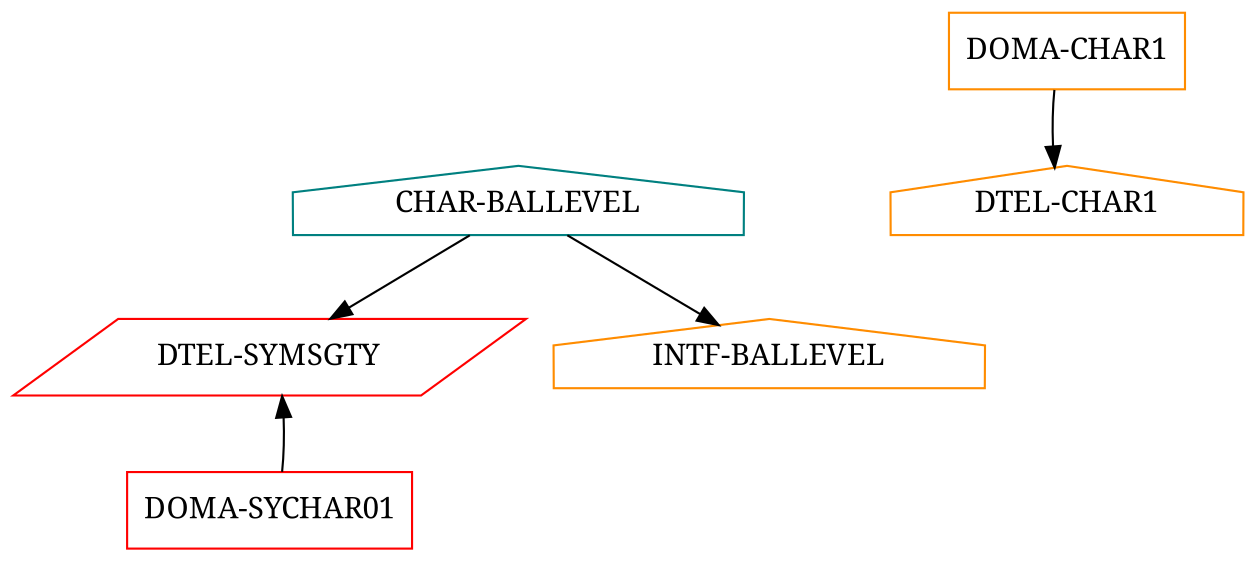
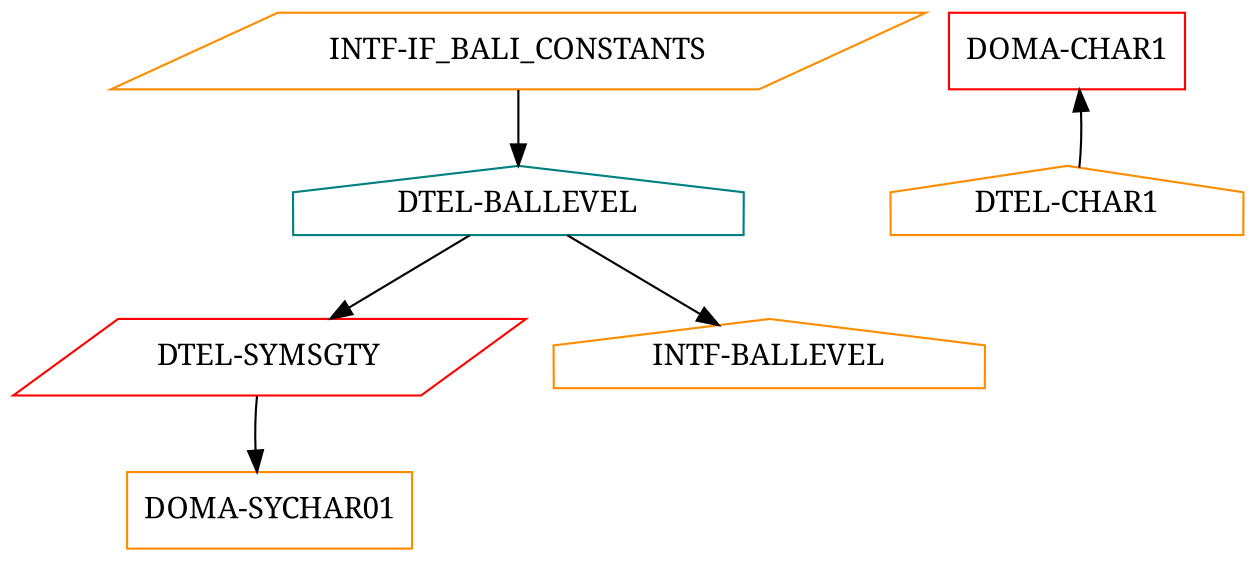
node "INTF-IF_BALI_CONSTANTS": added
node "DOMA-CHAR1": color darkorange -> red
edge "DOMA-CHAR1" -> "DTEL-CHAR1": reversed
node "CHAR-BALLEVEL": label "CHAR-BALLEVEL" -> "DTEL-BALLEVEL"
edge "DOMA-SYCHAR01" -> "DTEL-SYMSGTY": reversed
node "DOMA-SYCHAR01": color red -> darkorange
